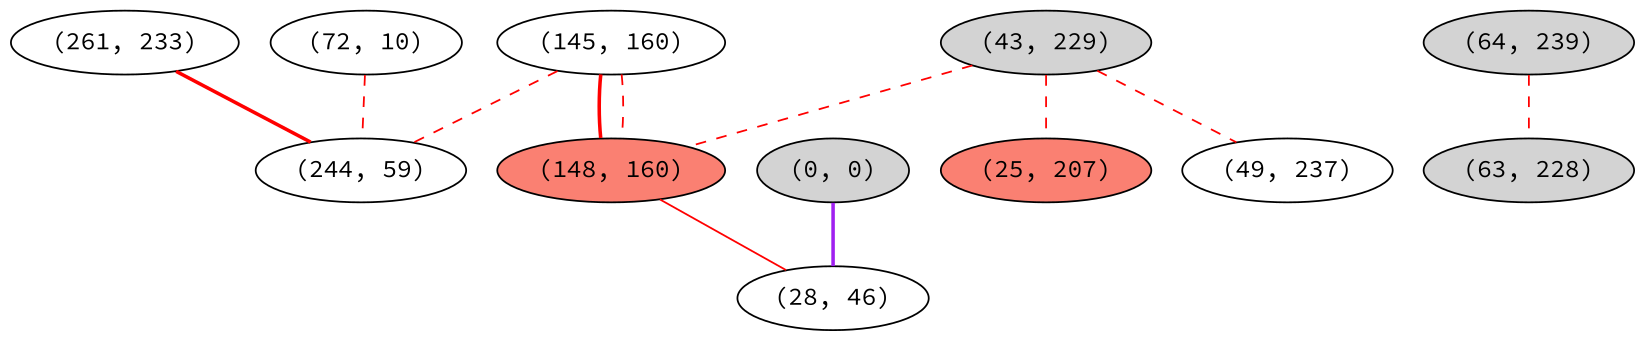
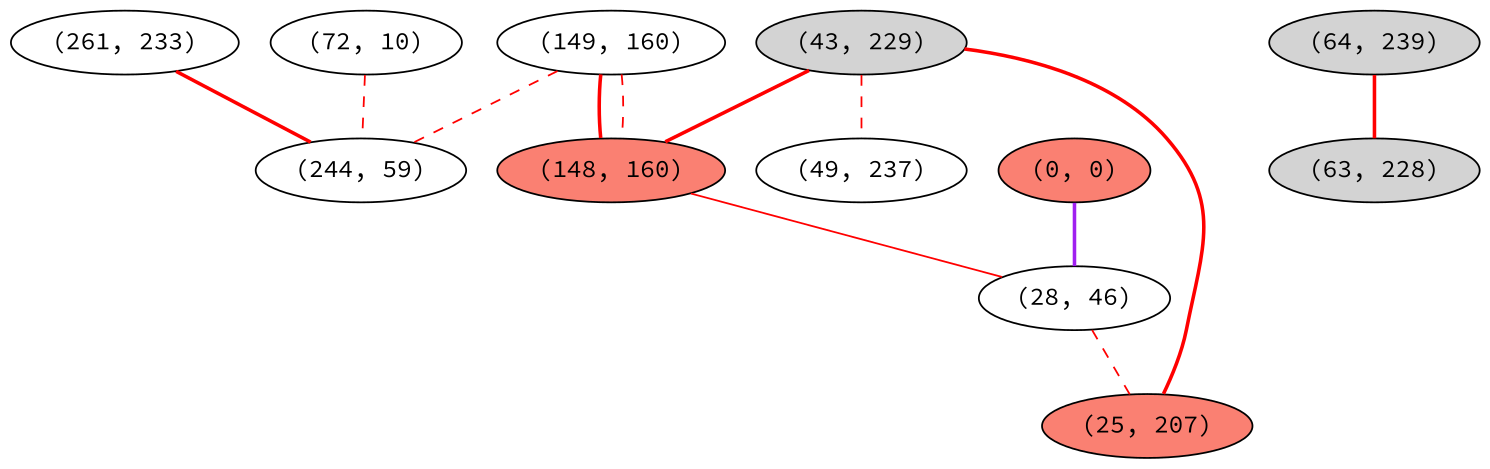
node "(145, 160)": label "(145, 160)" -> "(149, 160)"
edge "(43, 229)" -- "(148, 160)": style dashed -> bold
edge "(43, 229)" -- "(25, 207)": style dashed -> bold
edge "(64, 239)" -- "(63, 228)": style dashed -> bold
node "(0, 0)": fillcolor lightgrey -> salmon
edge "(28, 46)" -- "(25, 207)": added
